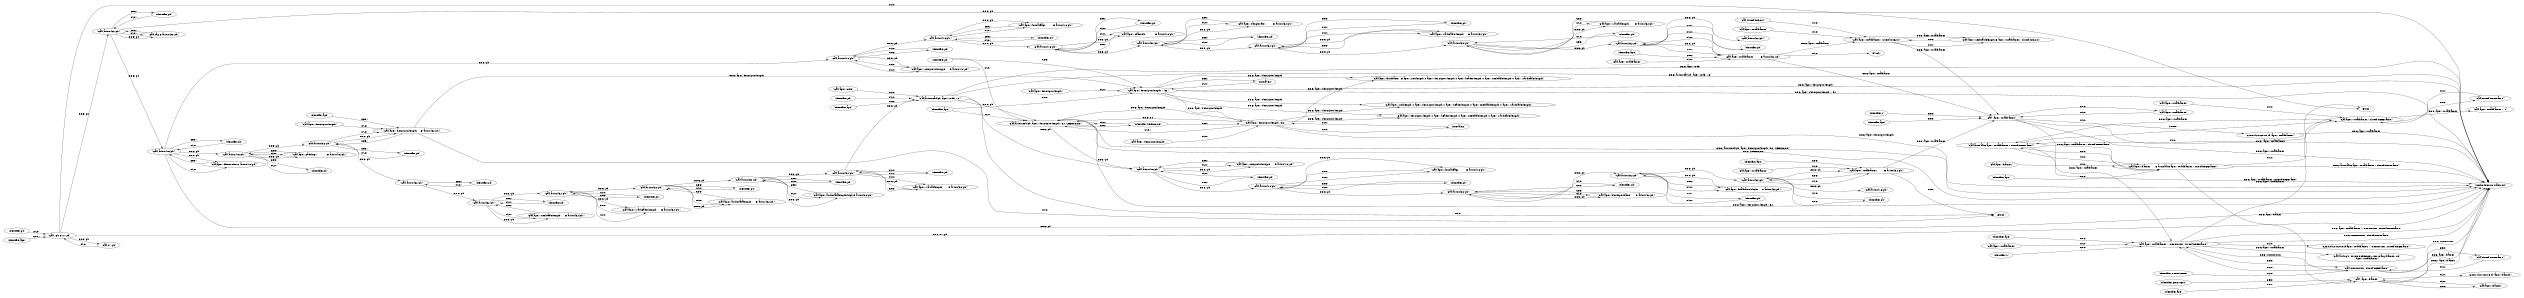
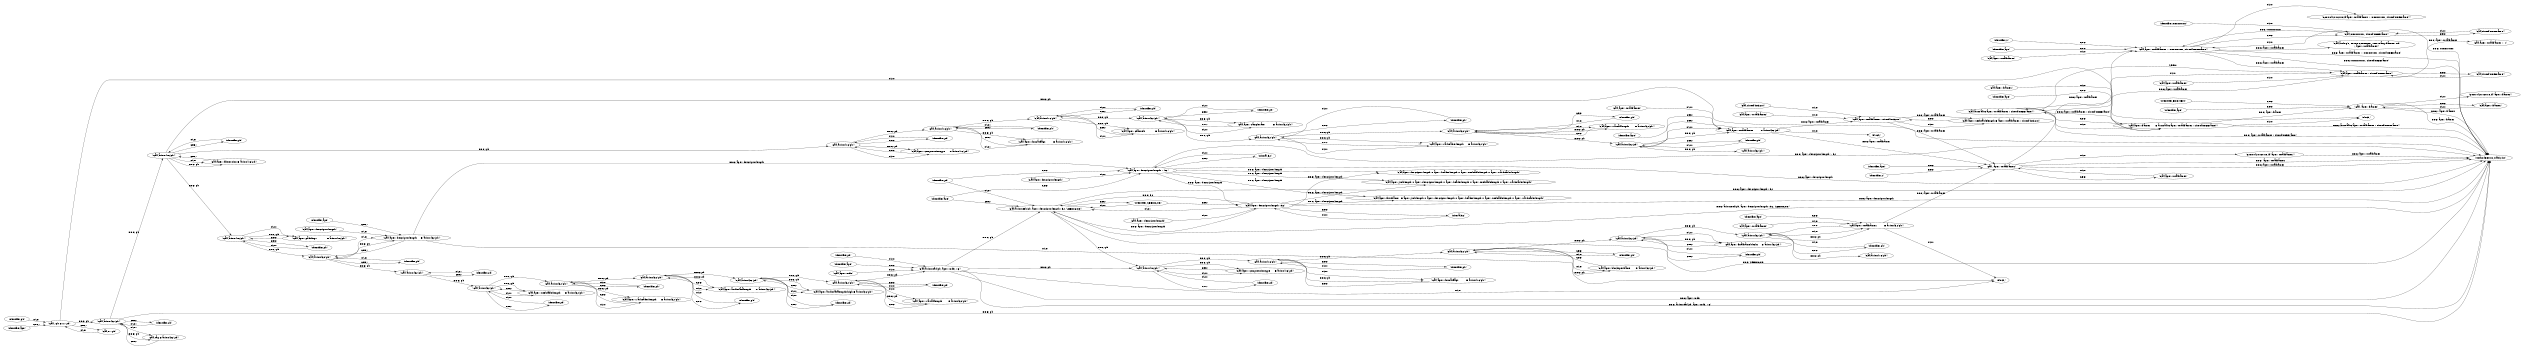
edge "(Call,*pb = s->pb)" -> "(MethodReturn,static int)": removed, label "DDG: s->pb"
edge "(Call,*pb = s->pb)" -> "(Call,s->pb)": label "DDG: pb" -> "CFG: "
node "(Identifier,UINT_SEEK)": label "(Identifier,UINT_SEEK)" -> "(Identifier,UINT_MAX)"
